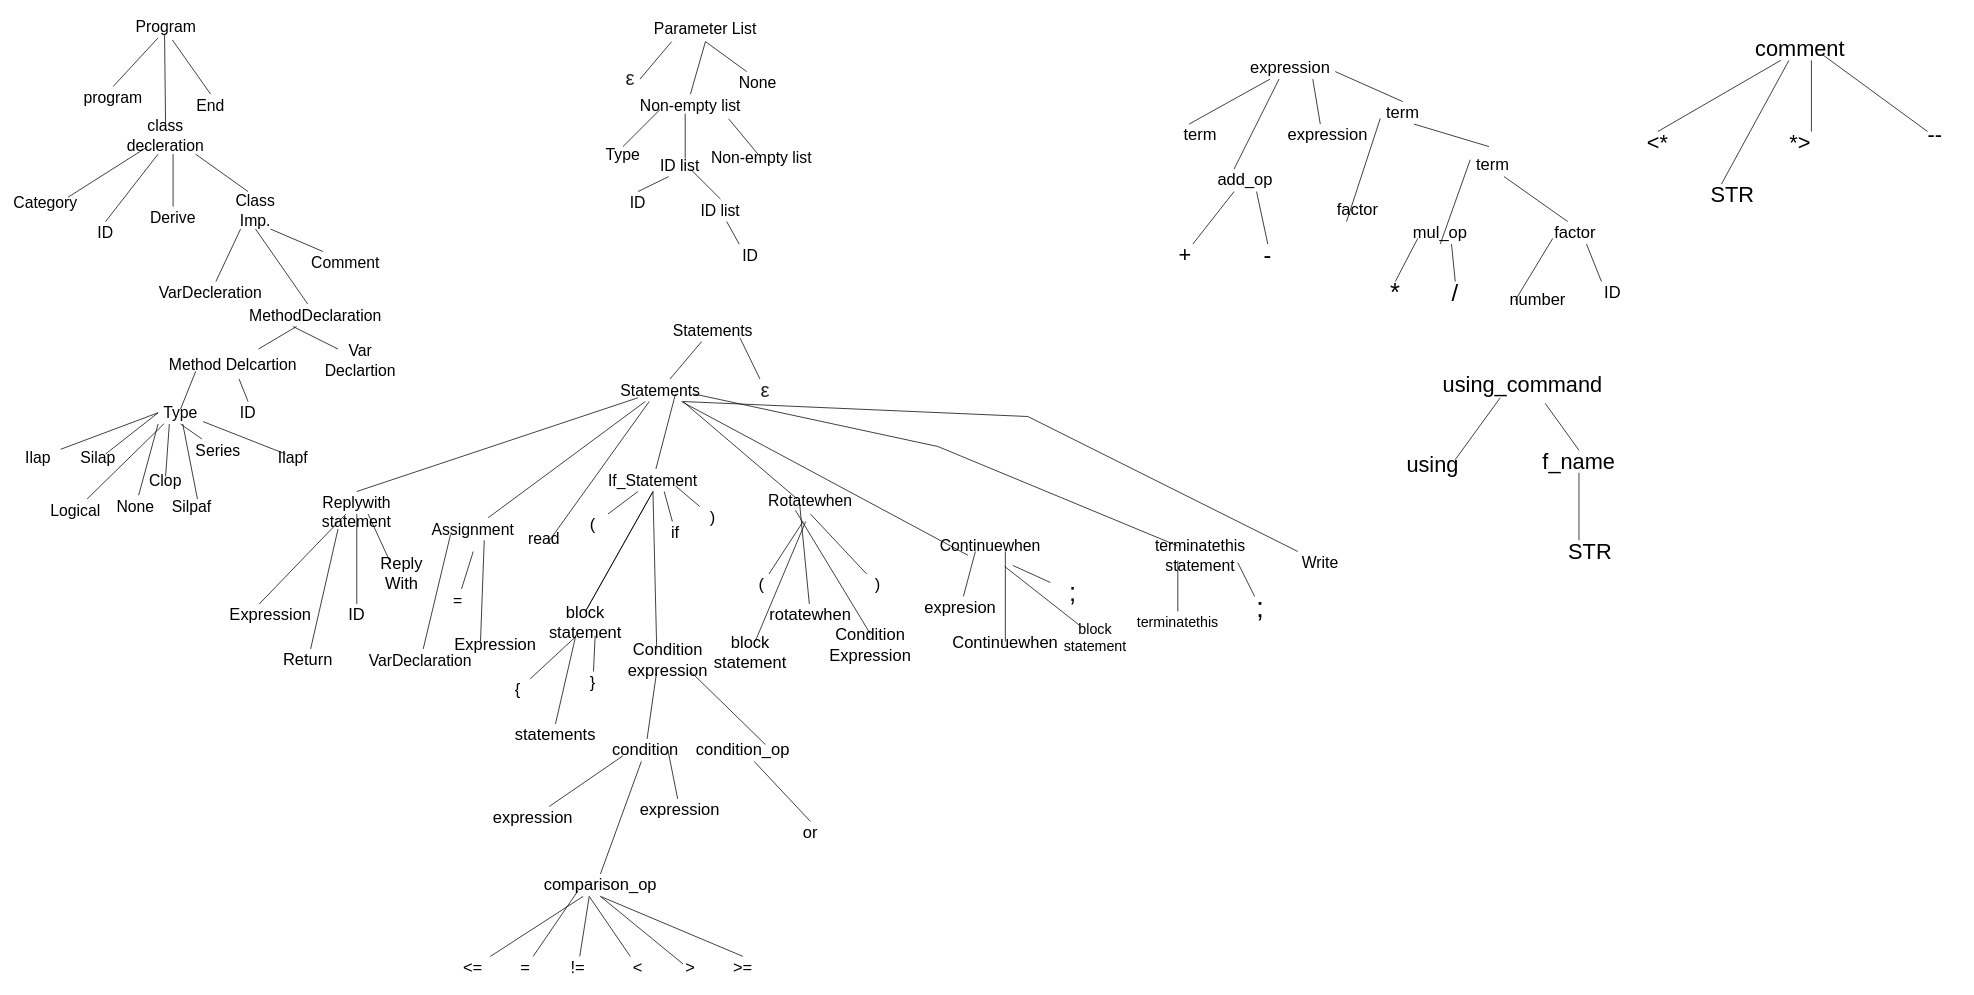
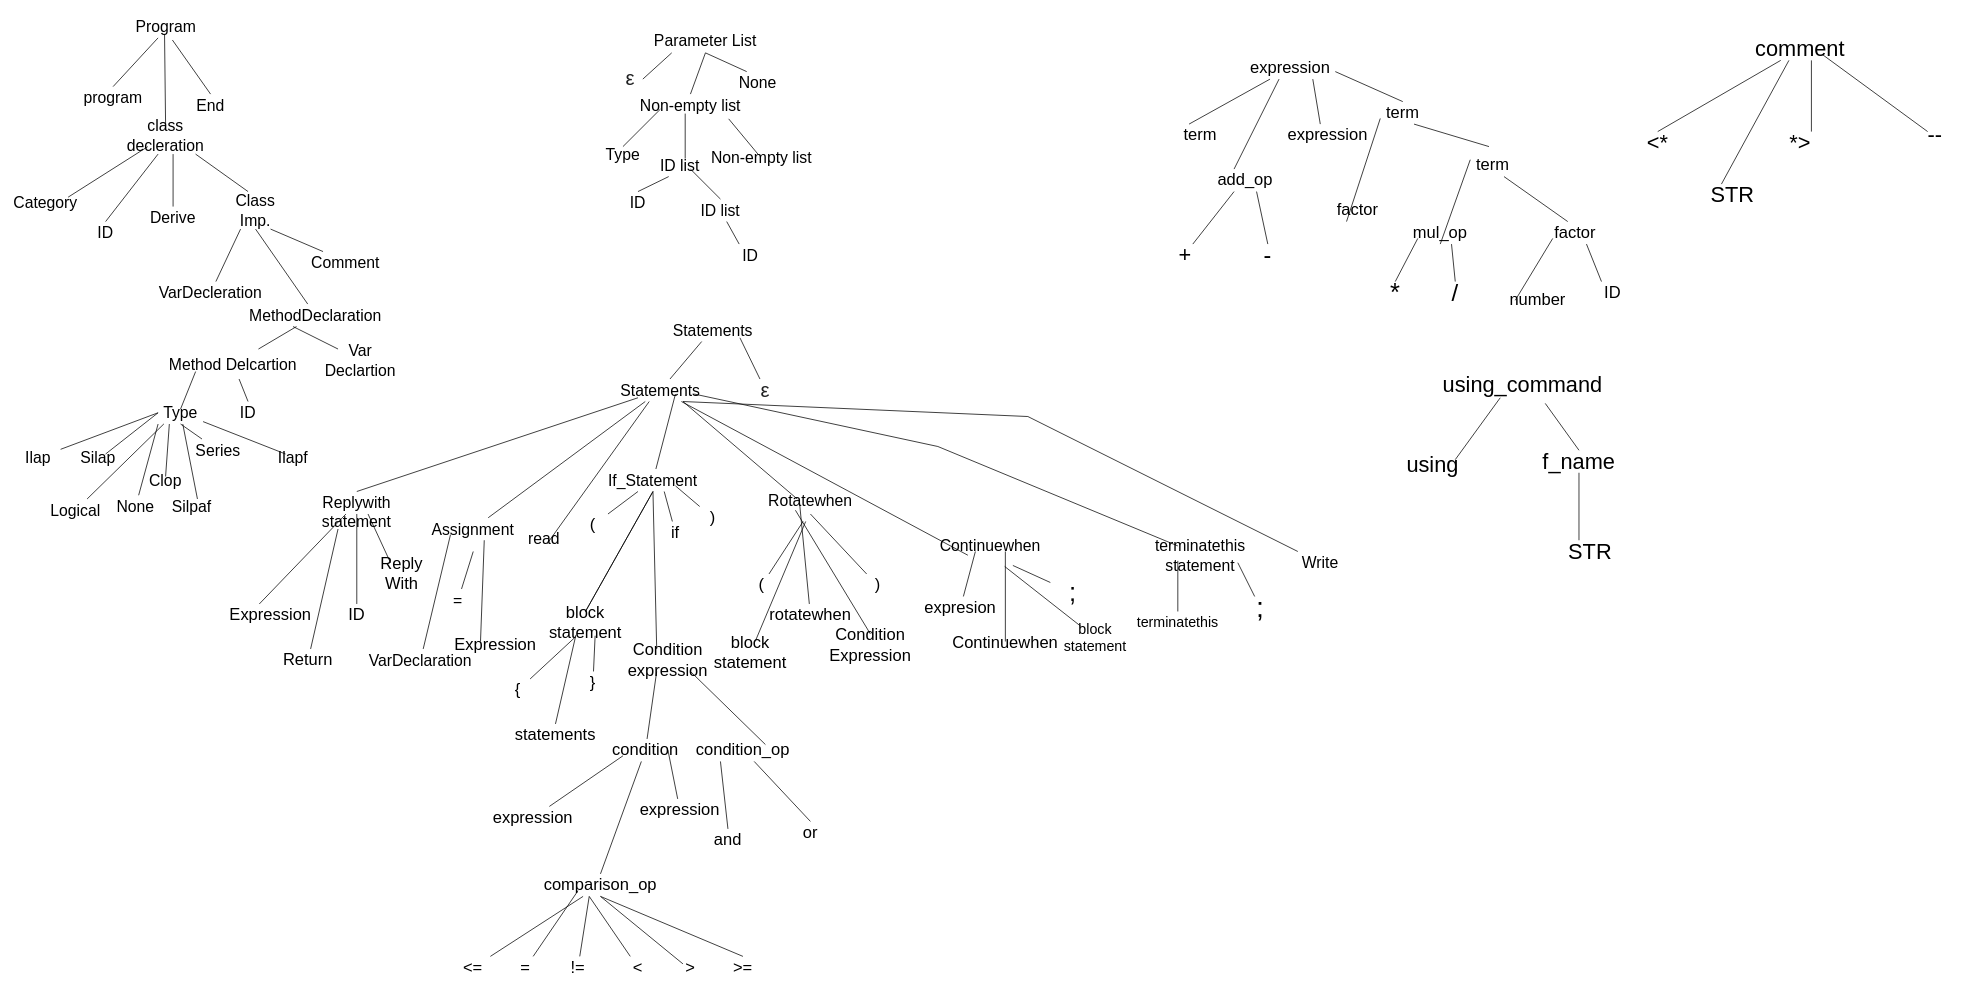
node "Parameter List": moved (705, 29) -> (705, 40)
edge "condition_op" -- "and": added
node "and": added
